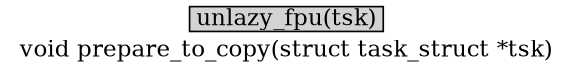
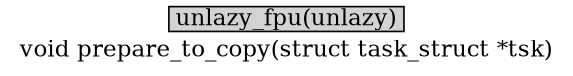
node "unlazy_fpu(tsk)": label "unlazy_fpu(tsk)" -> "unlazy_fpu(unlazy)"
